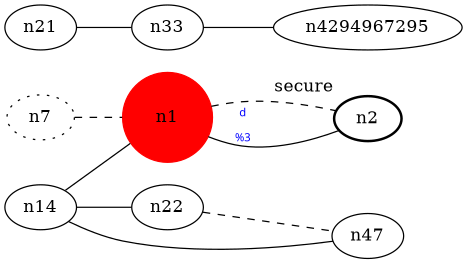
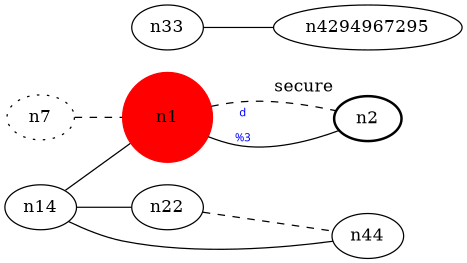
node "n21": removed
node "n47": label "n47" -> "n44"
